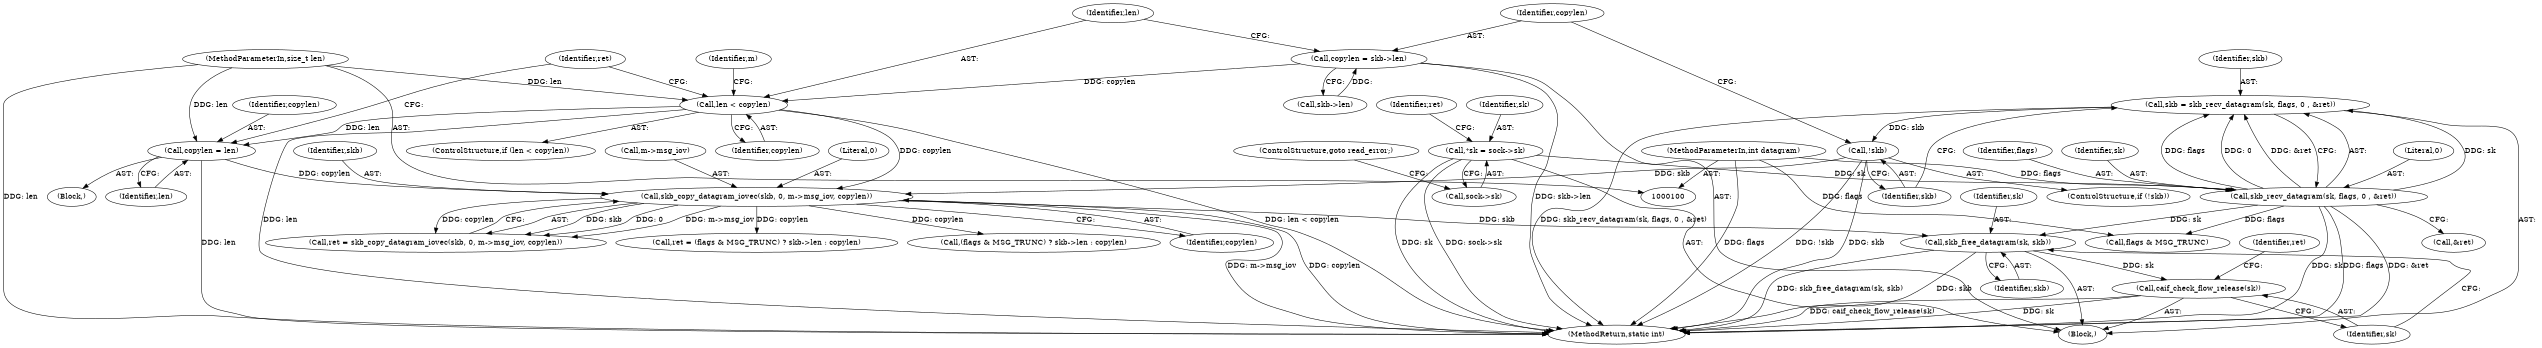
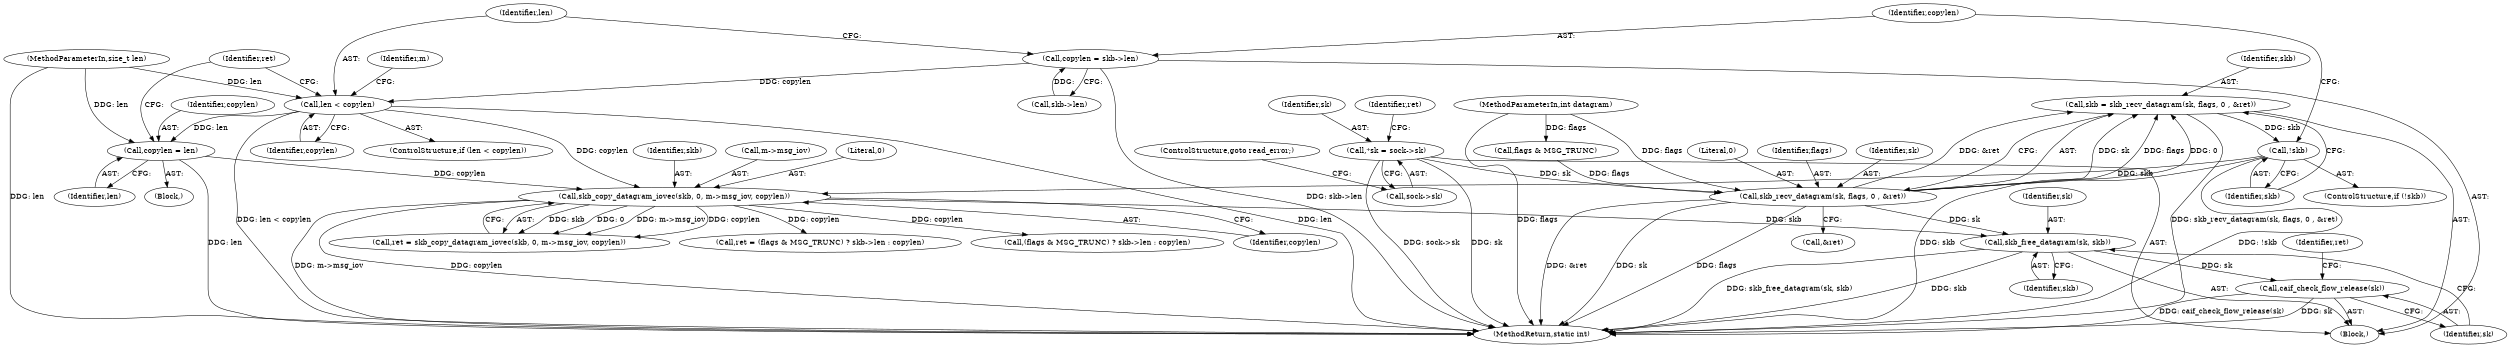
node "1000100": removed
edge "(Call,skb_recv_datagram(sk, flags, 0 , &ret))" -> "(Call,flags & MSG_TRUNC)": reversed
